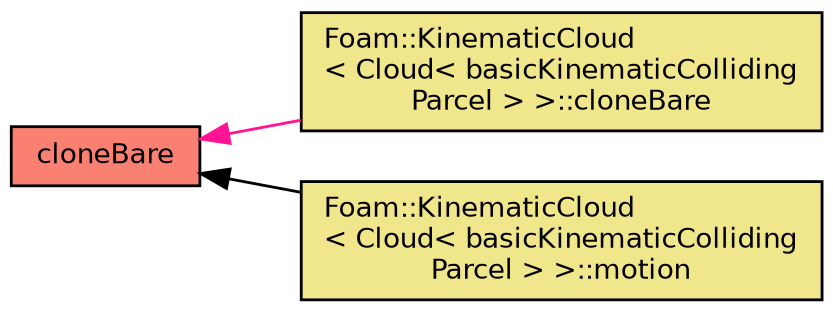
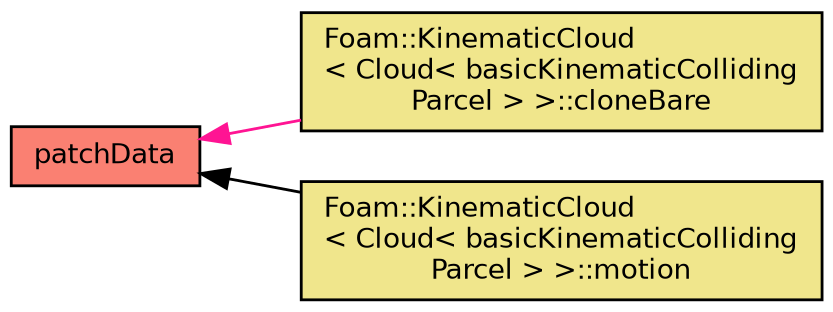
node "cloneBare": label "cloneBare" -> "patchData"
